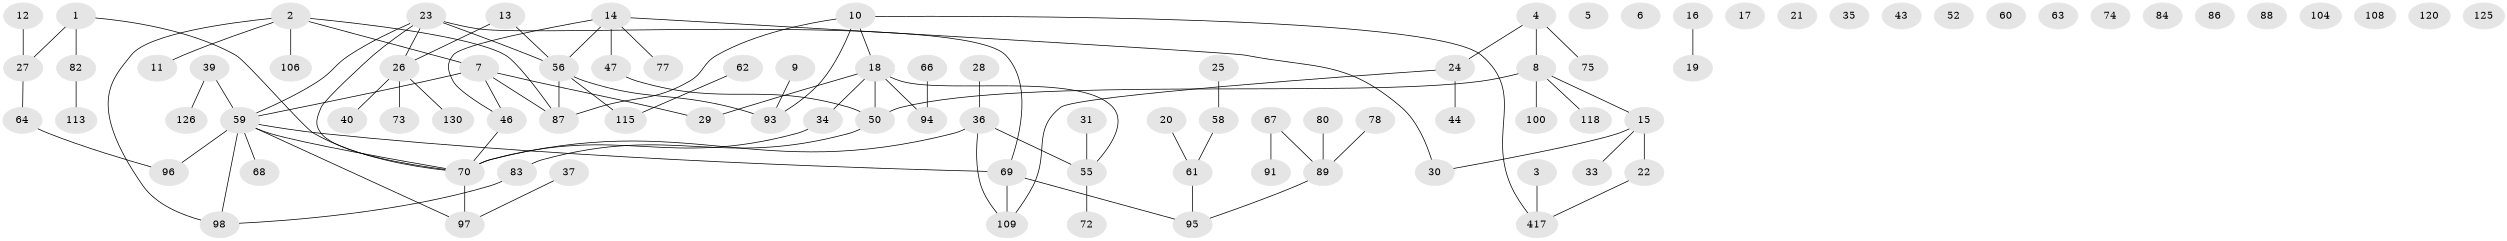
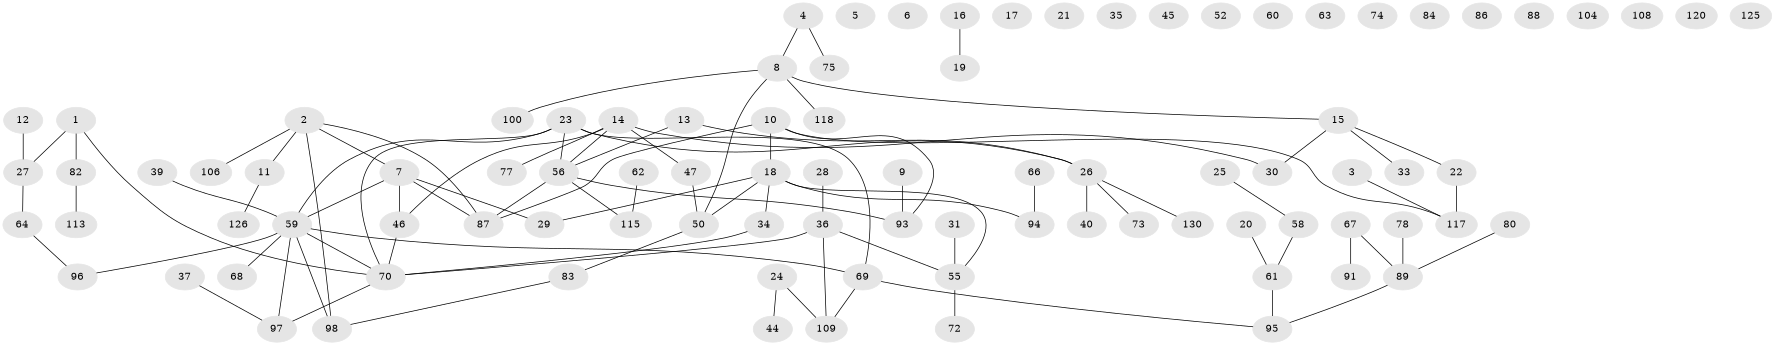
node "43": label "43" -> "45"
edge "4" -- "24": removed
edge "39" -- "126": now "11" -- "126"
node "417": label "417" -> "117"
